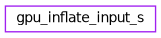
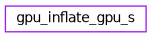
node "gpu_inflate_input_s": label "gpu_inflate_input_s" -> "gpu_inflate_gpu_s"
